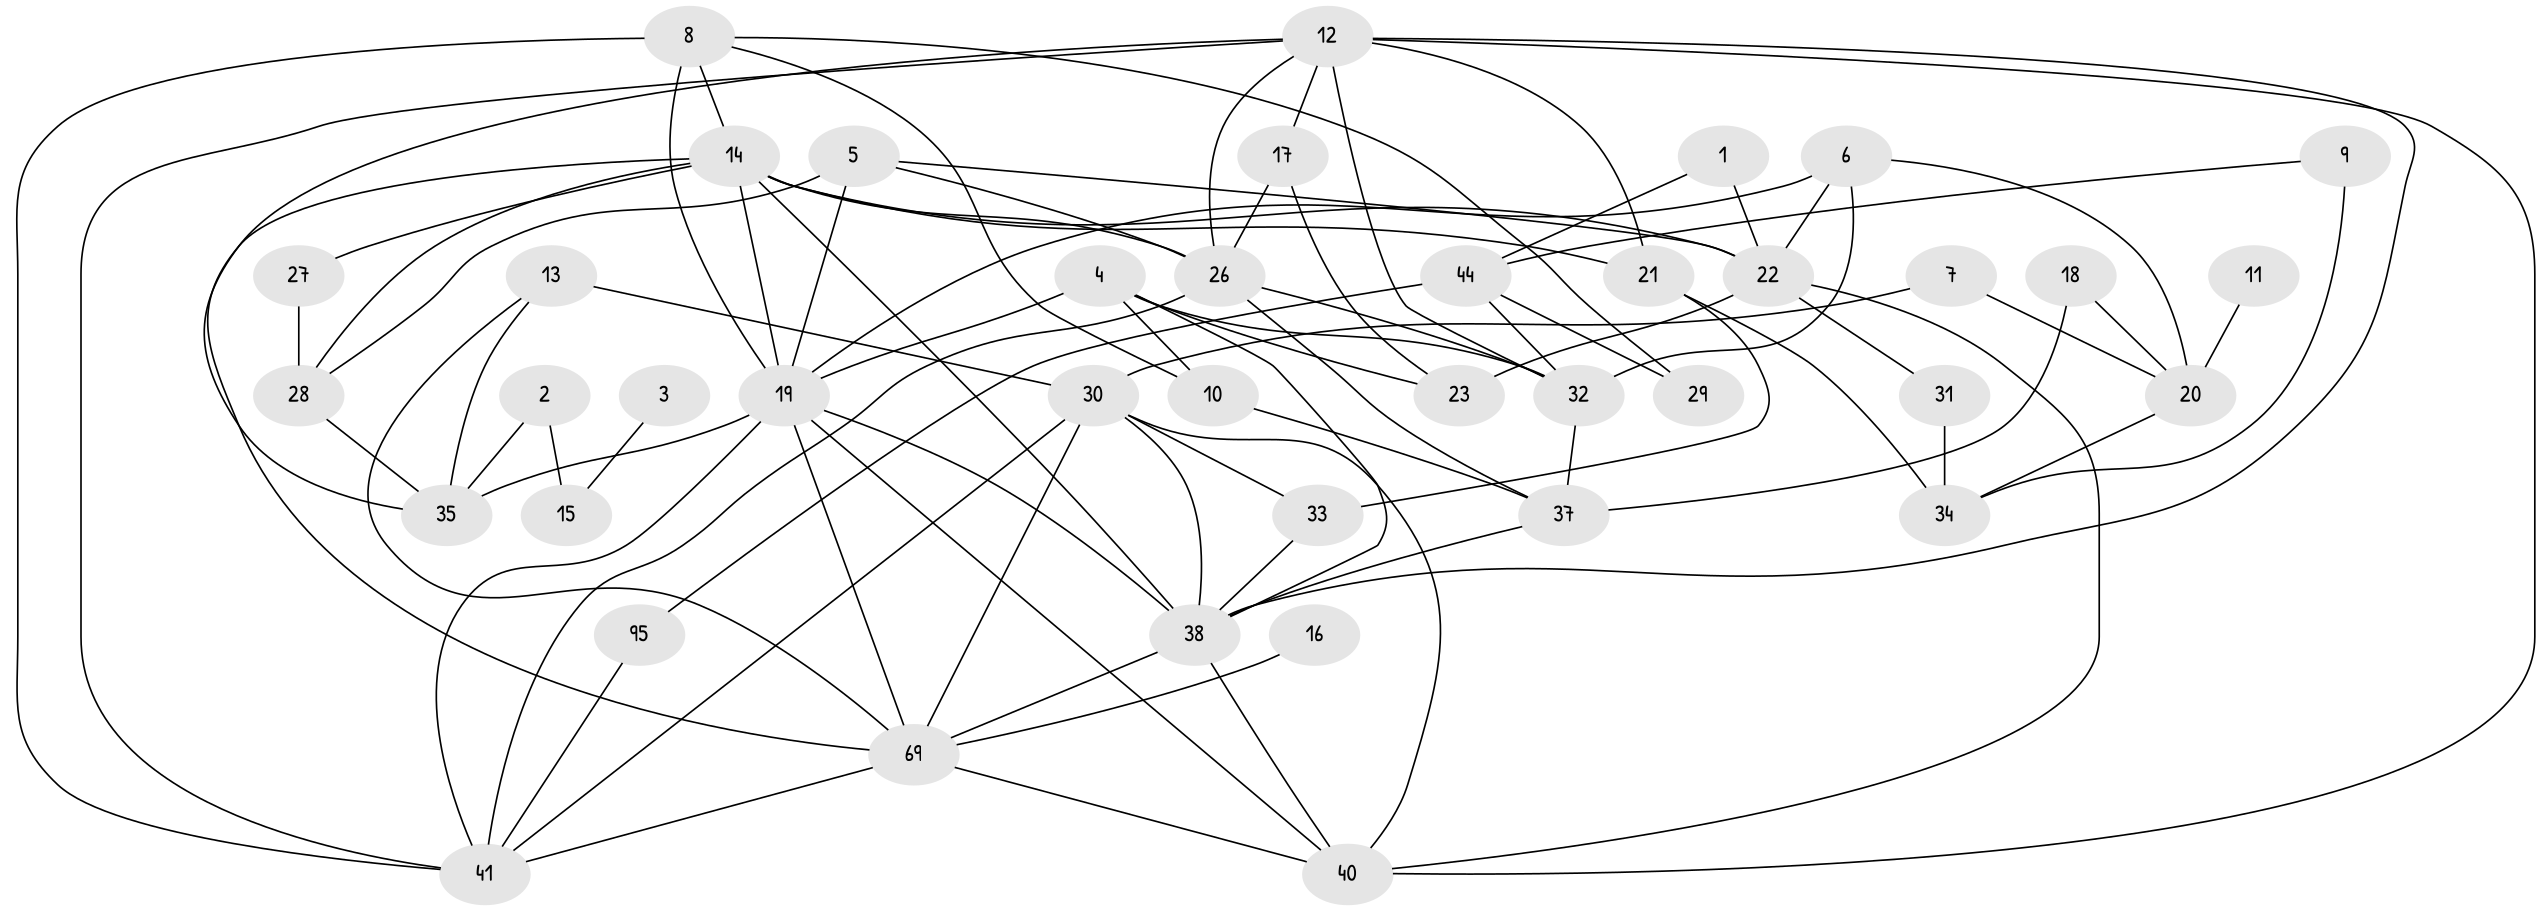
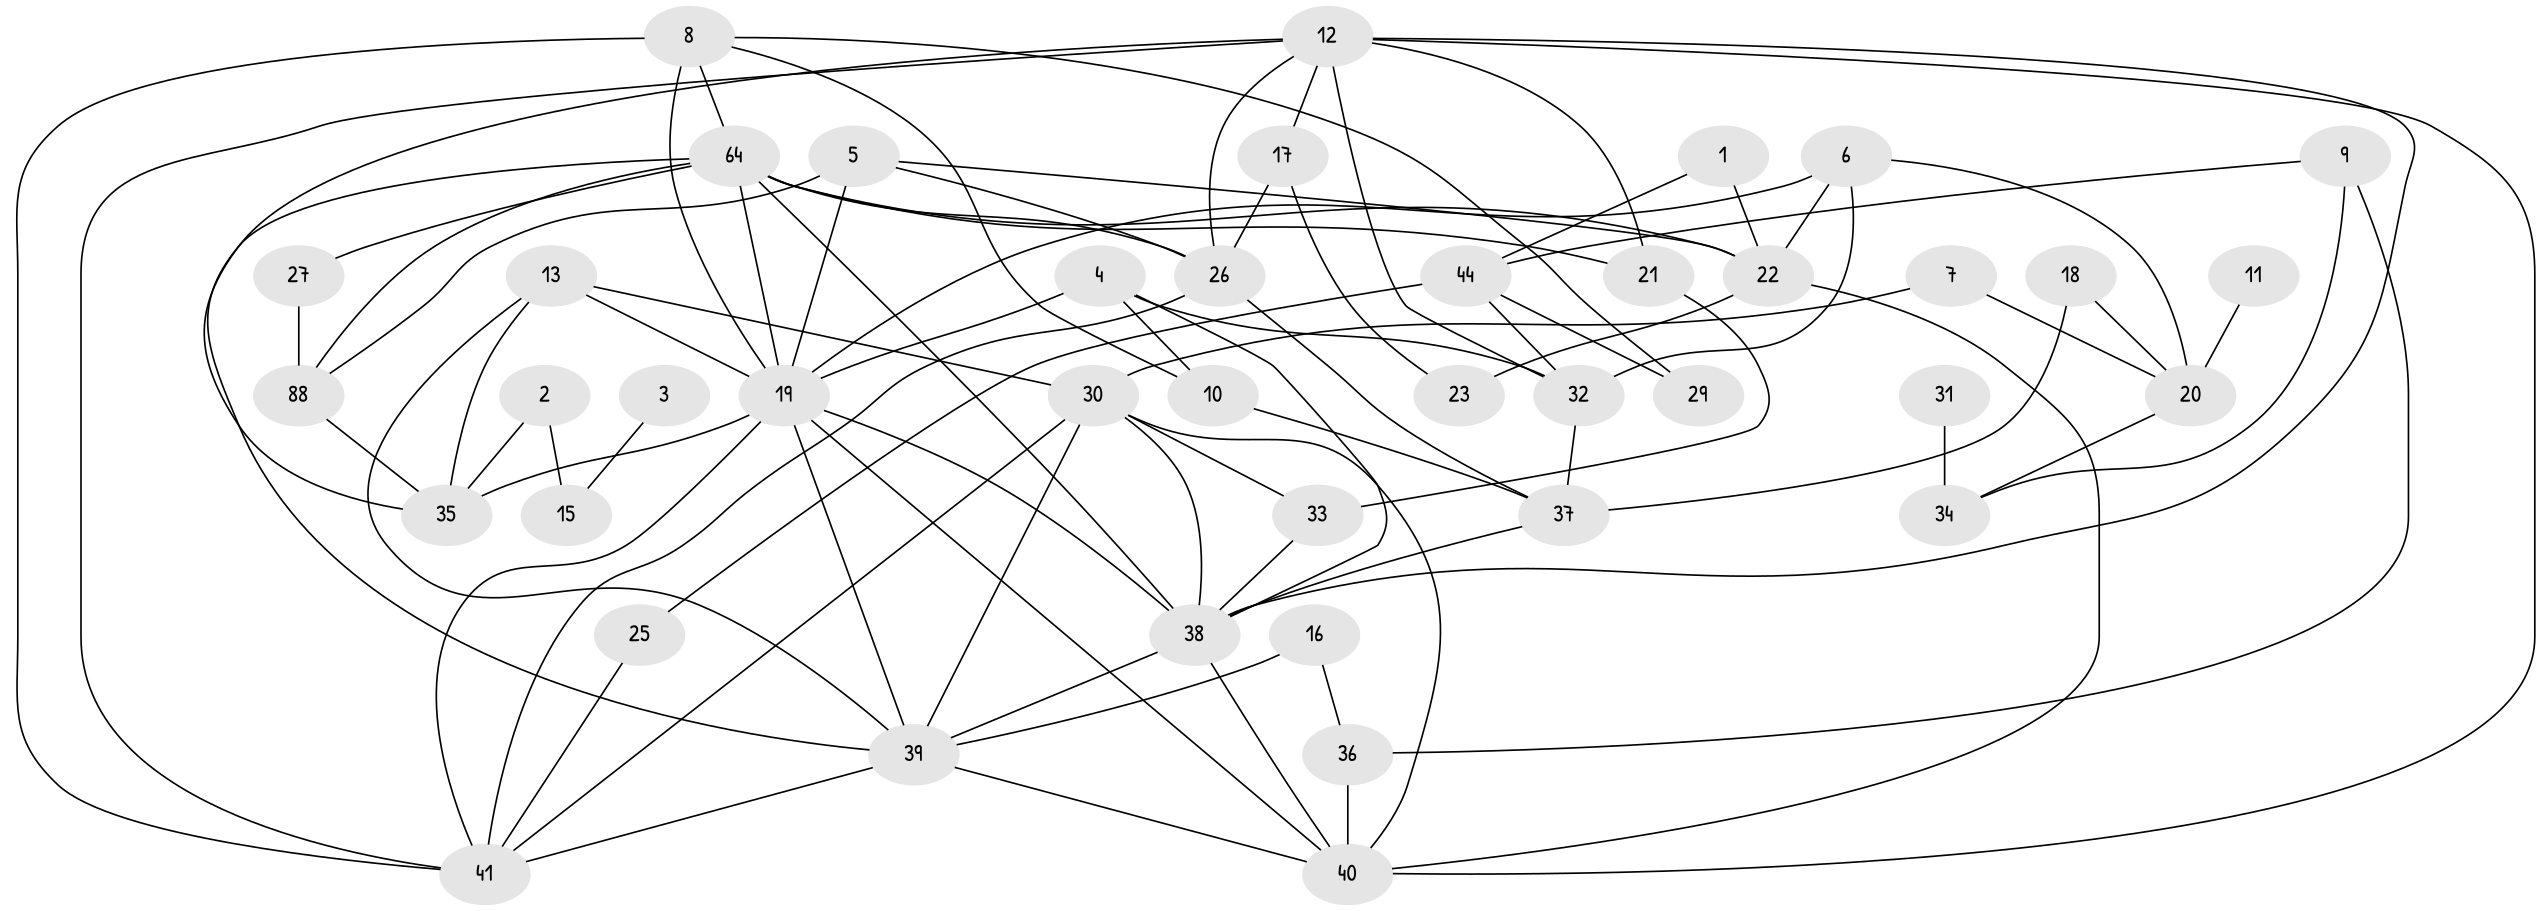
node "14": label "14" -> "64"
edge "26" -- "32": removed
edge "13" -- "19": added
edge "22" -- "31": removed
edge "4" -- "23": removed
edge "21" -- "34": removed
node "28": label "28" -> "88"
node "95": label "95" -> "25"
node "69": label "69" -> "39"
node "36": added
